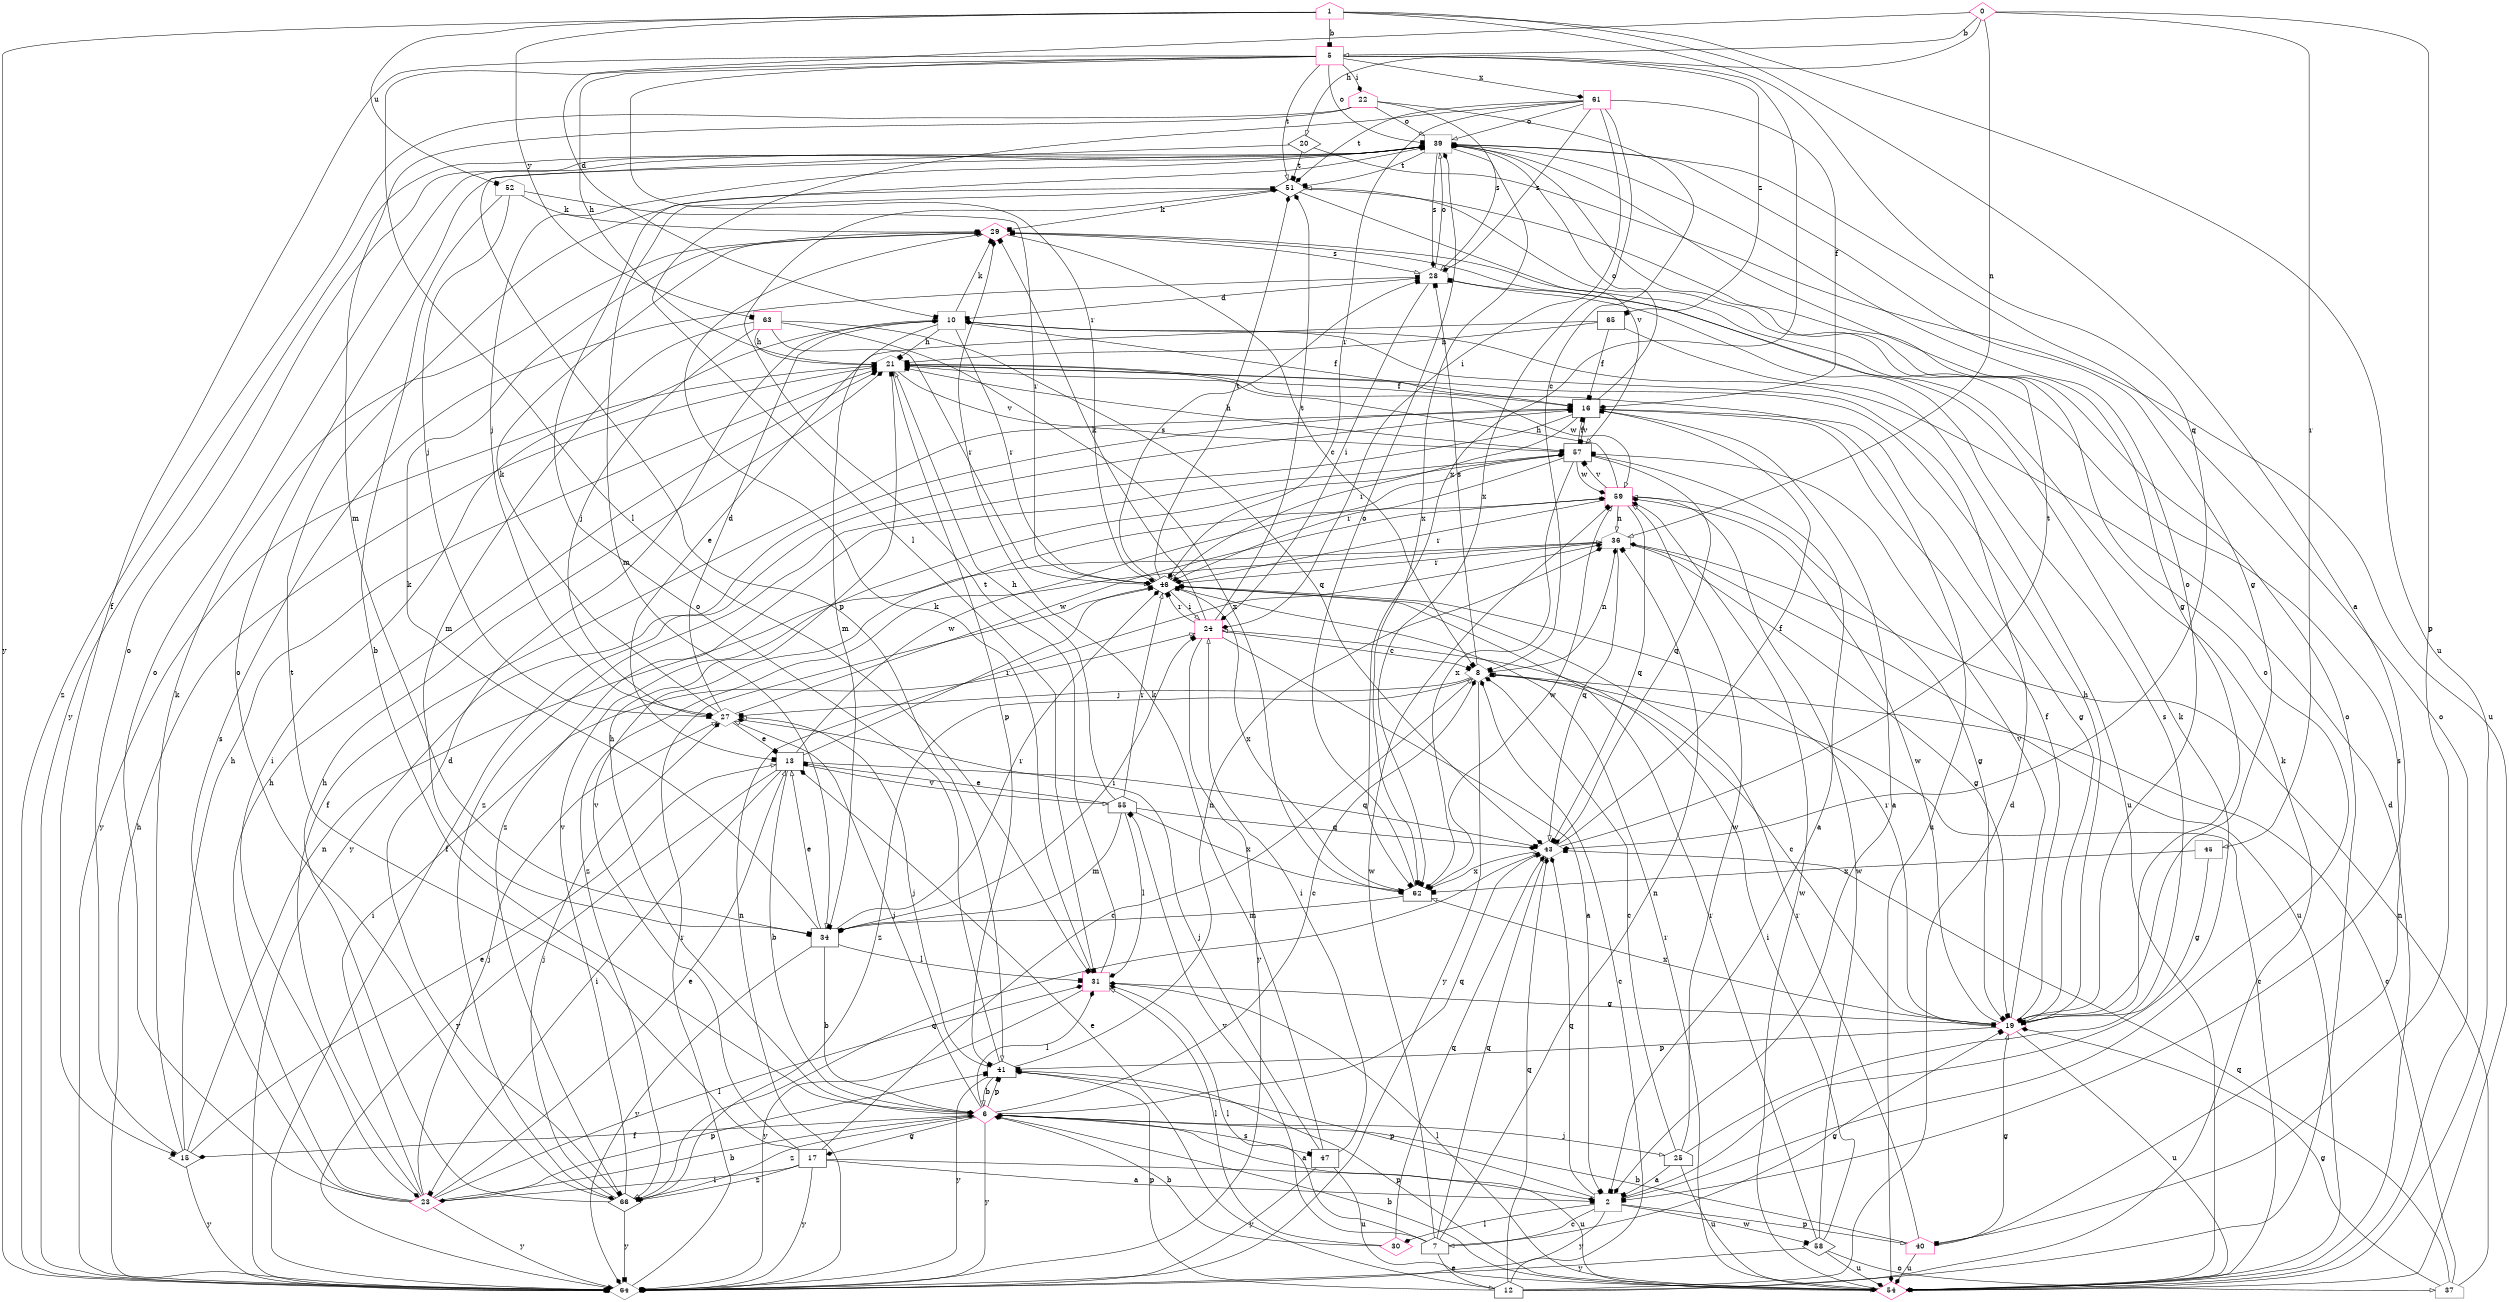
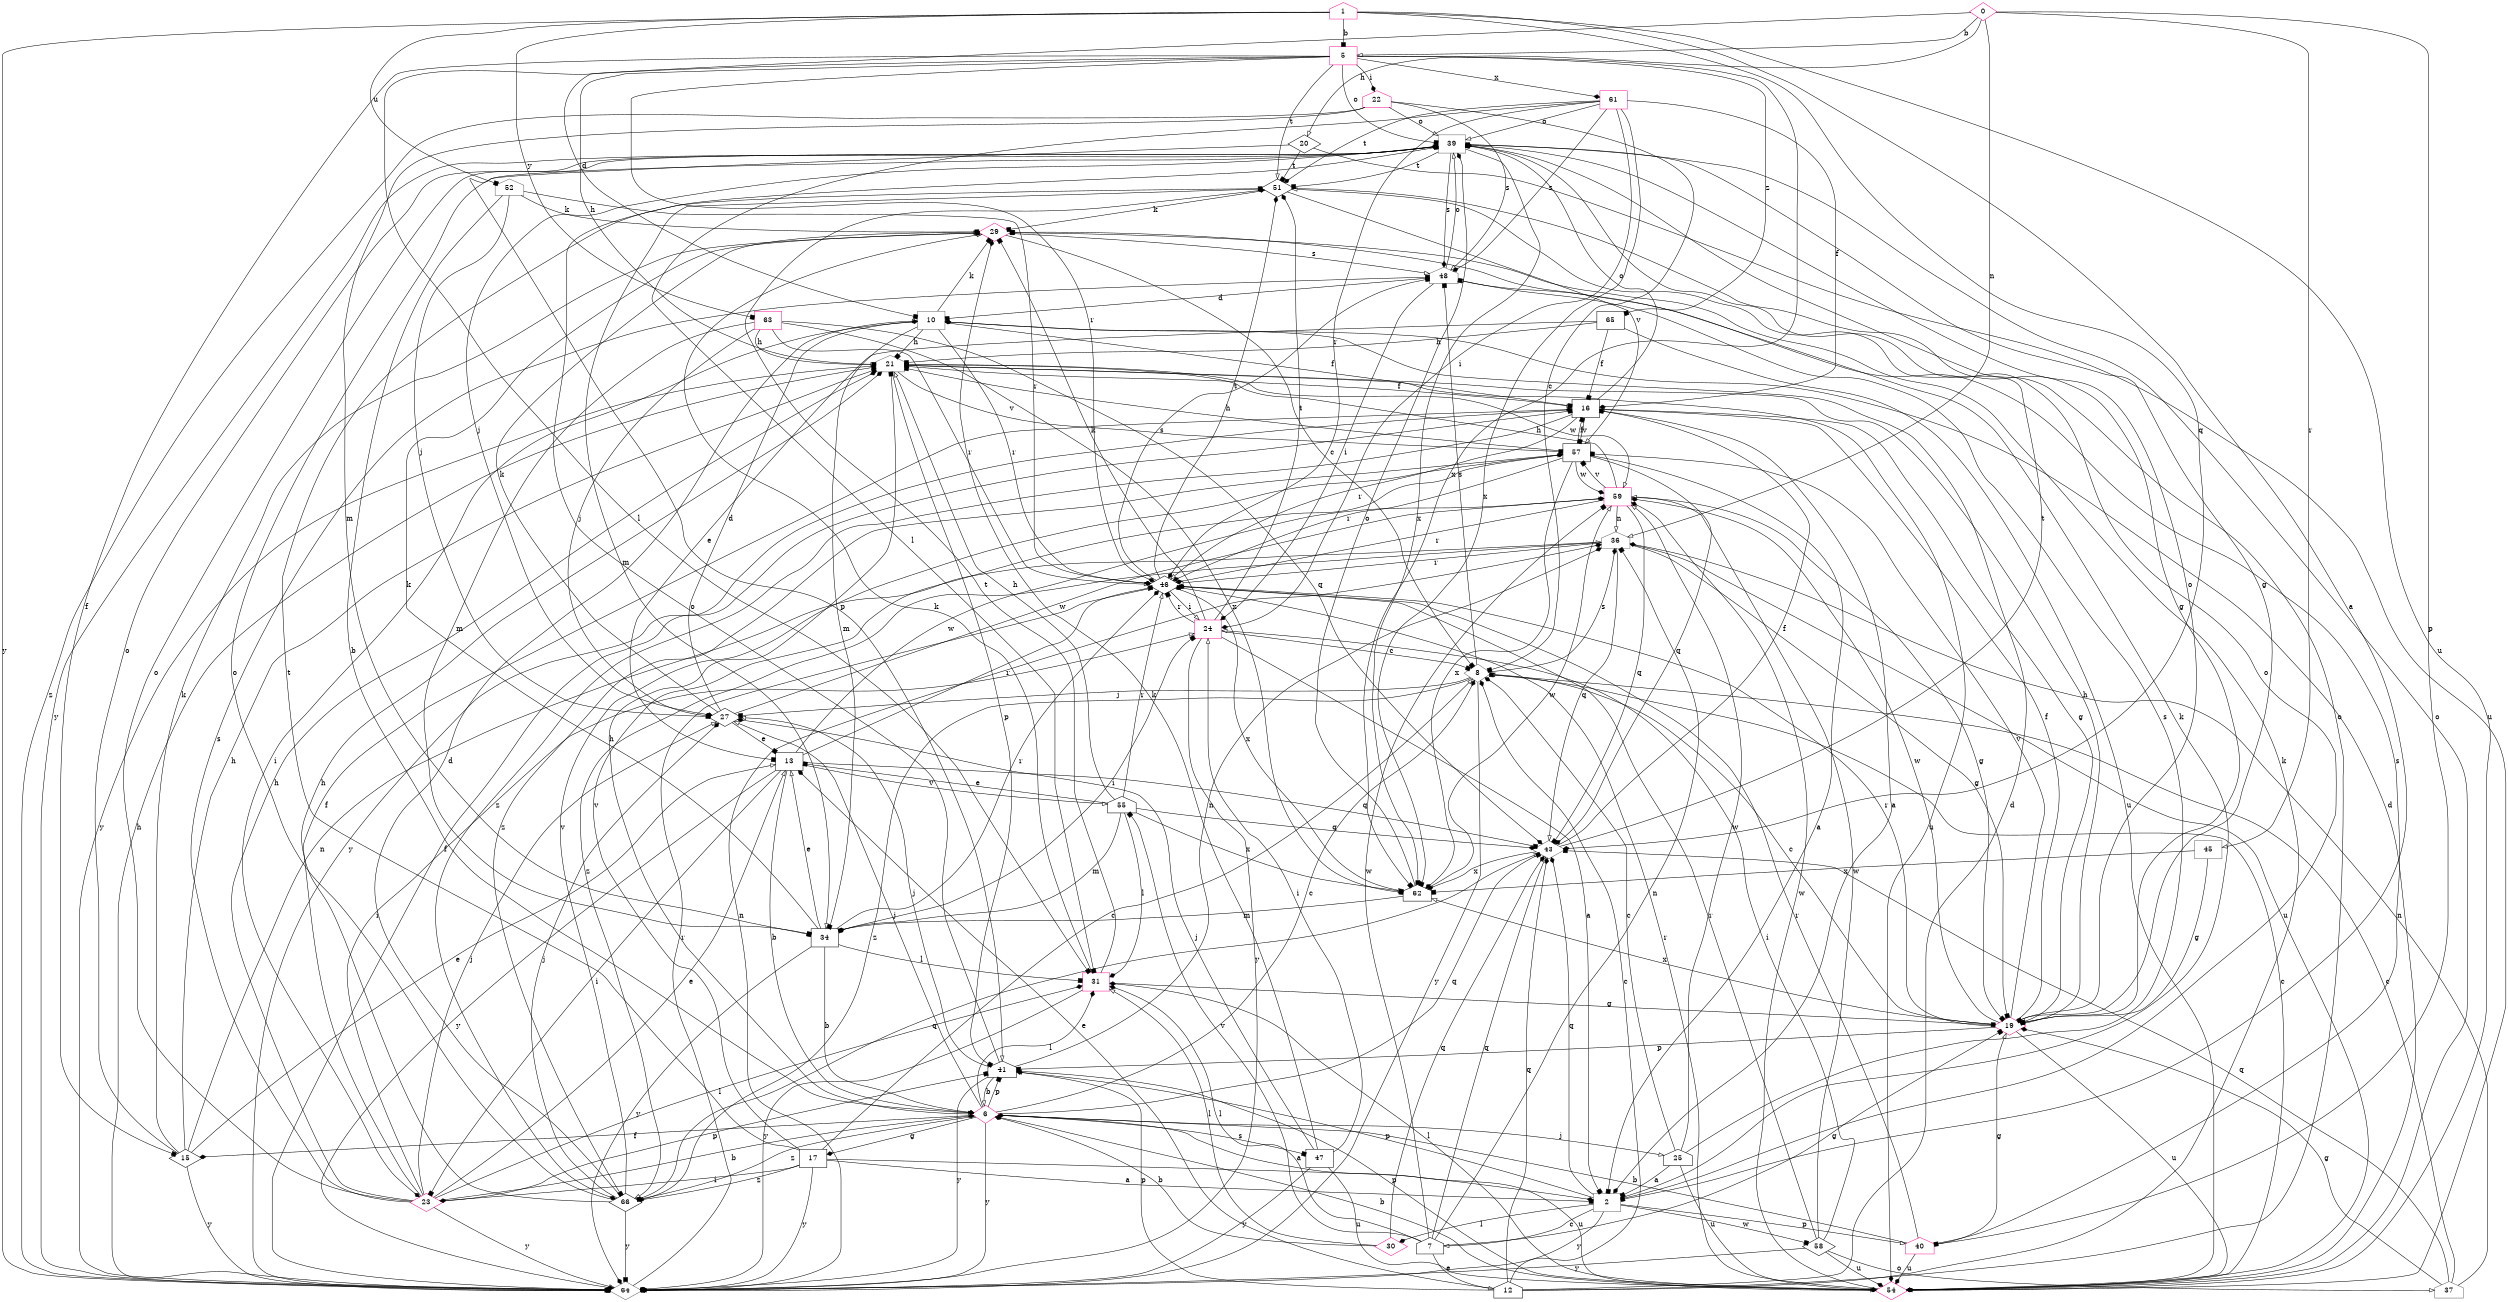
node "28": label "28" -> "48"
edge "8" -> "36": label "n" -> "s"
node "27": color gray40 -> black
